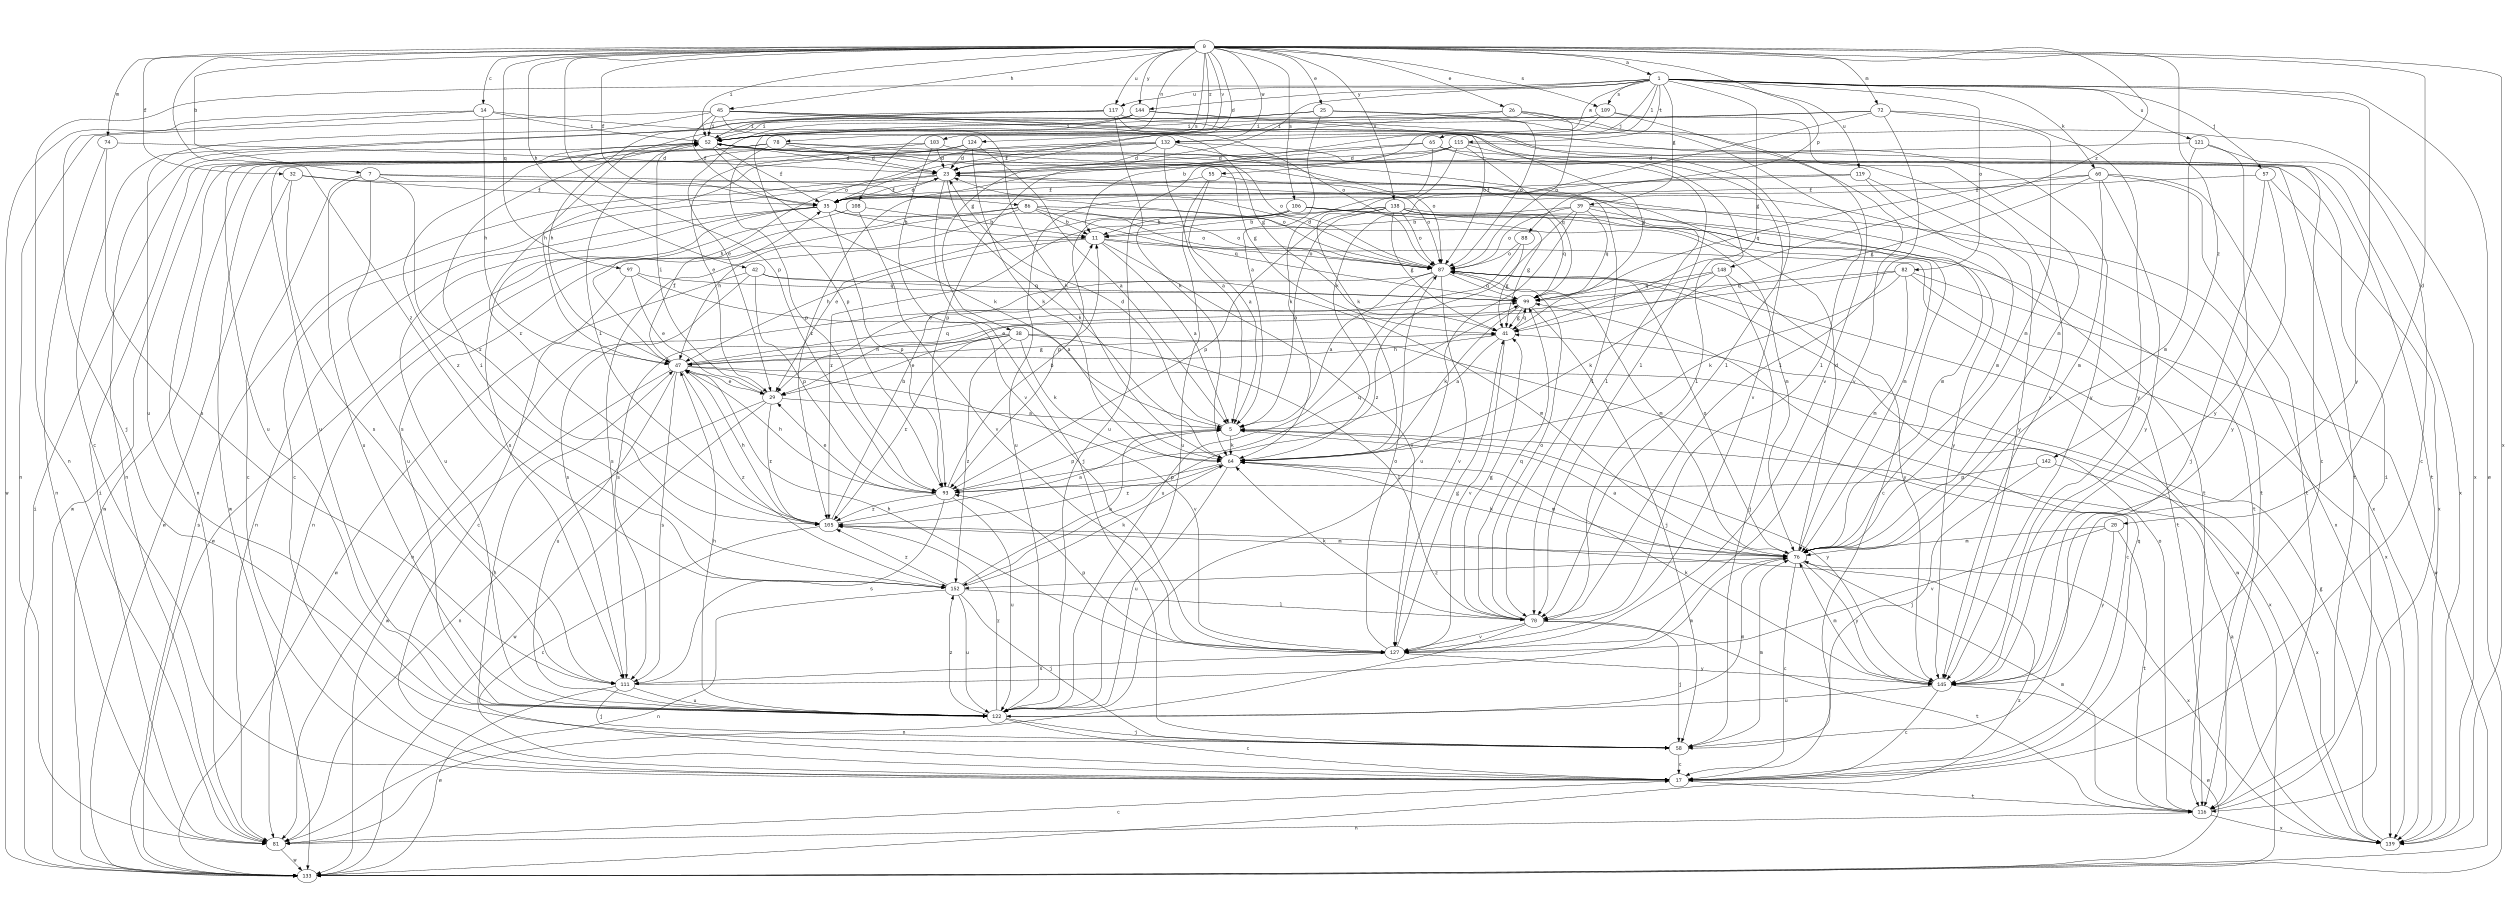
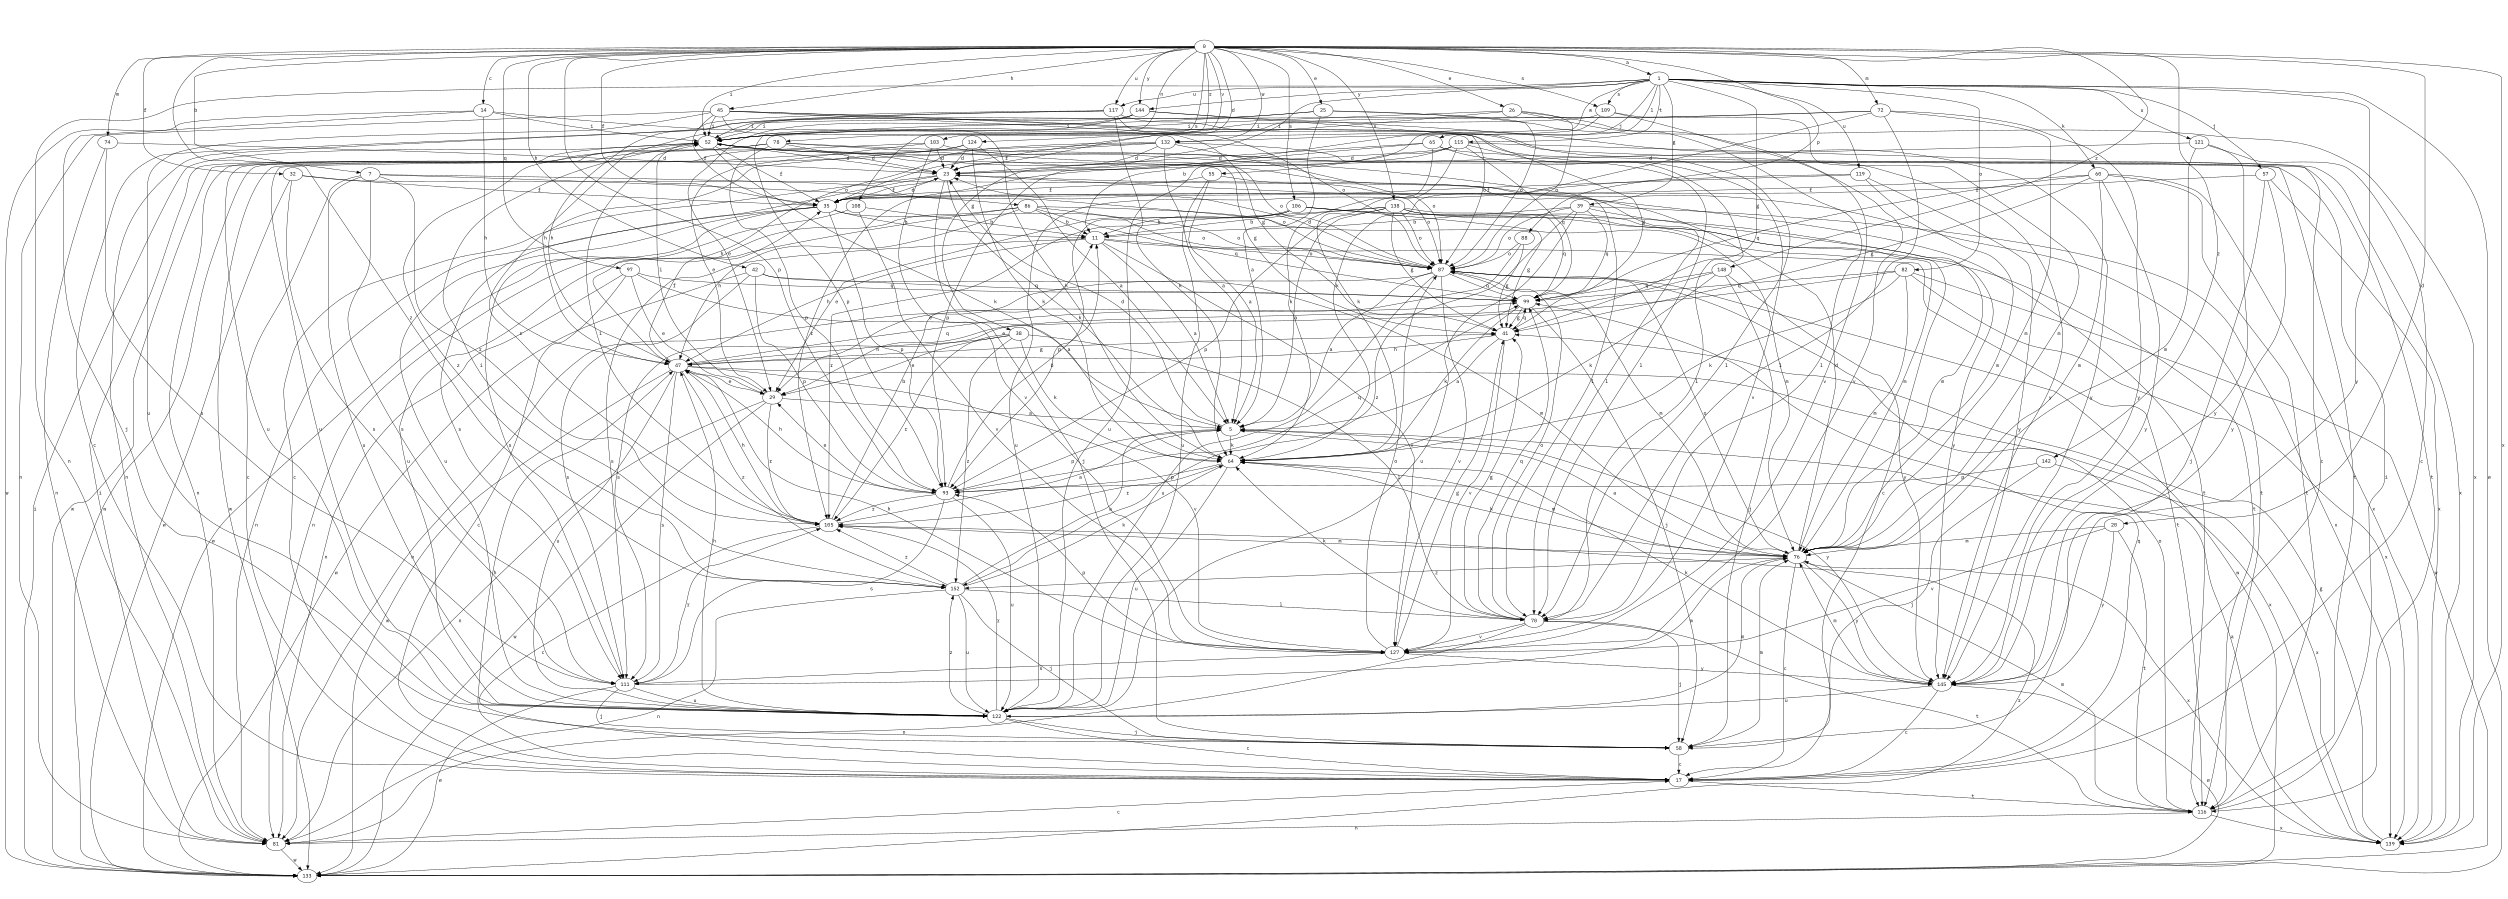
edge "23" -> "133": now "23" -> "111"
edge "38" -> "17": removed, label "c"
edge "97" -> "81": added, label "n"
edge "111" -> "105": added, label "r"
